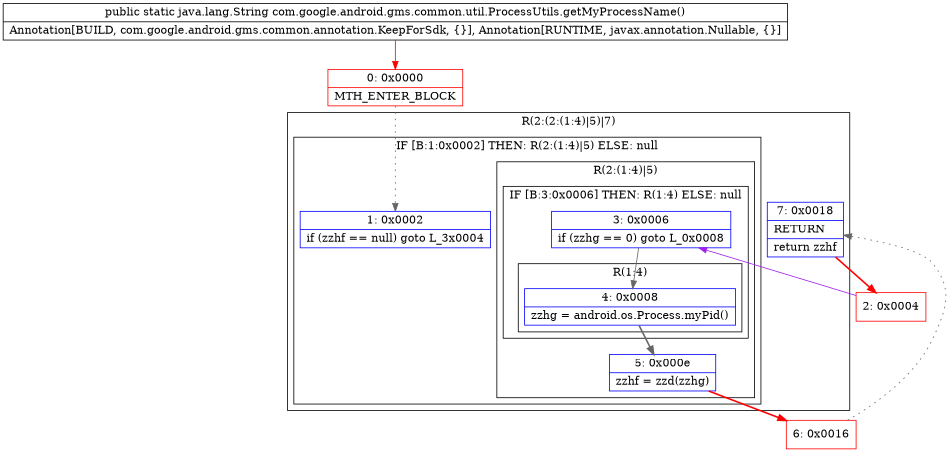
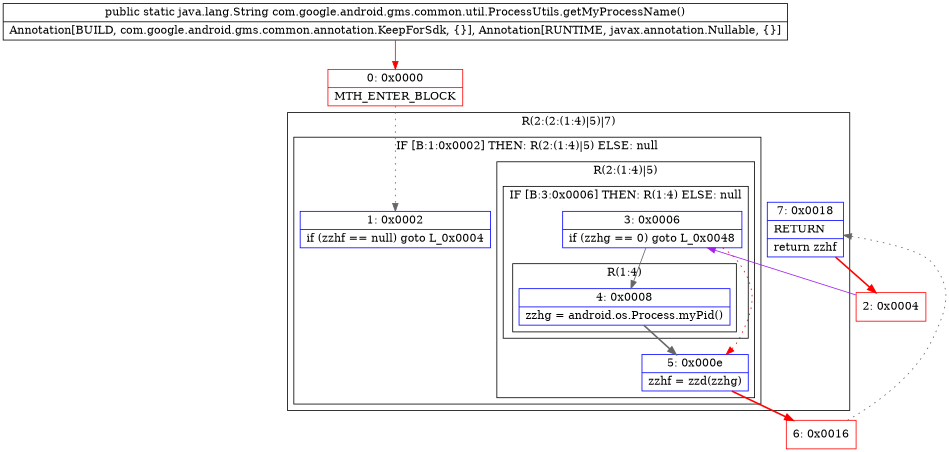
node "1: 0x0002": text "if (zzhf == null) goto L_3x0004" -> "if (zzhf == null) goto L_0x0004"
node "3: 0x0006": text "if (zzhg == 0) goto L_0x0008" -> "if (zzhg == 0) goto L_0x0048"
edge "3: 0x0006" -> "5: 0x000e": added
